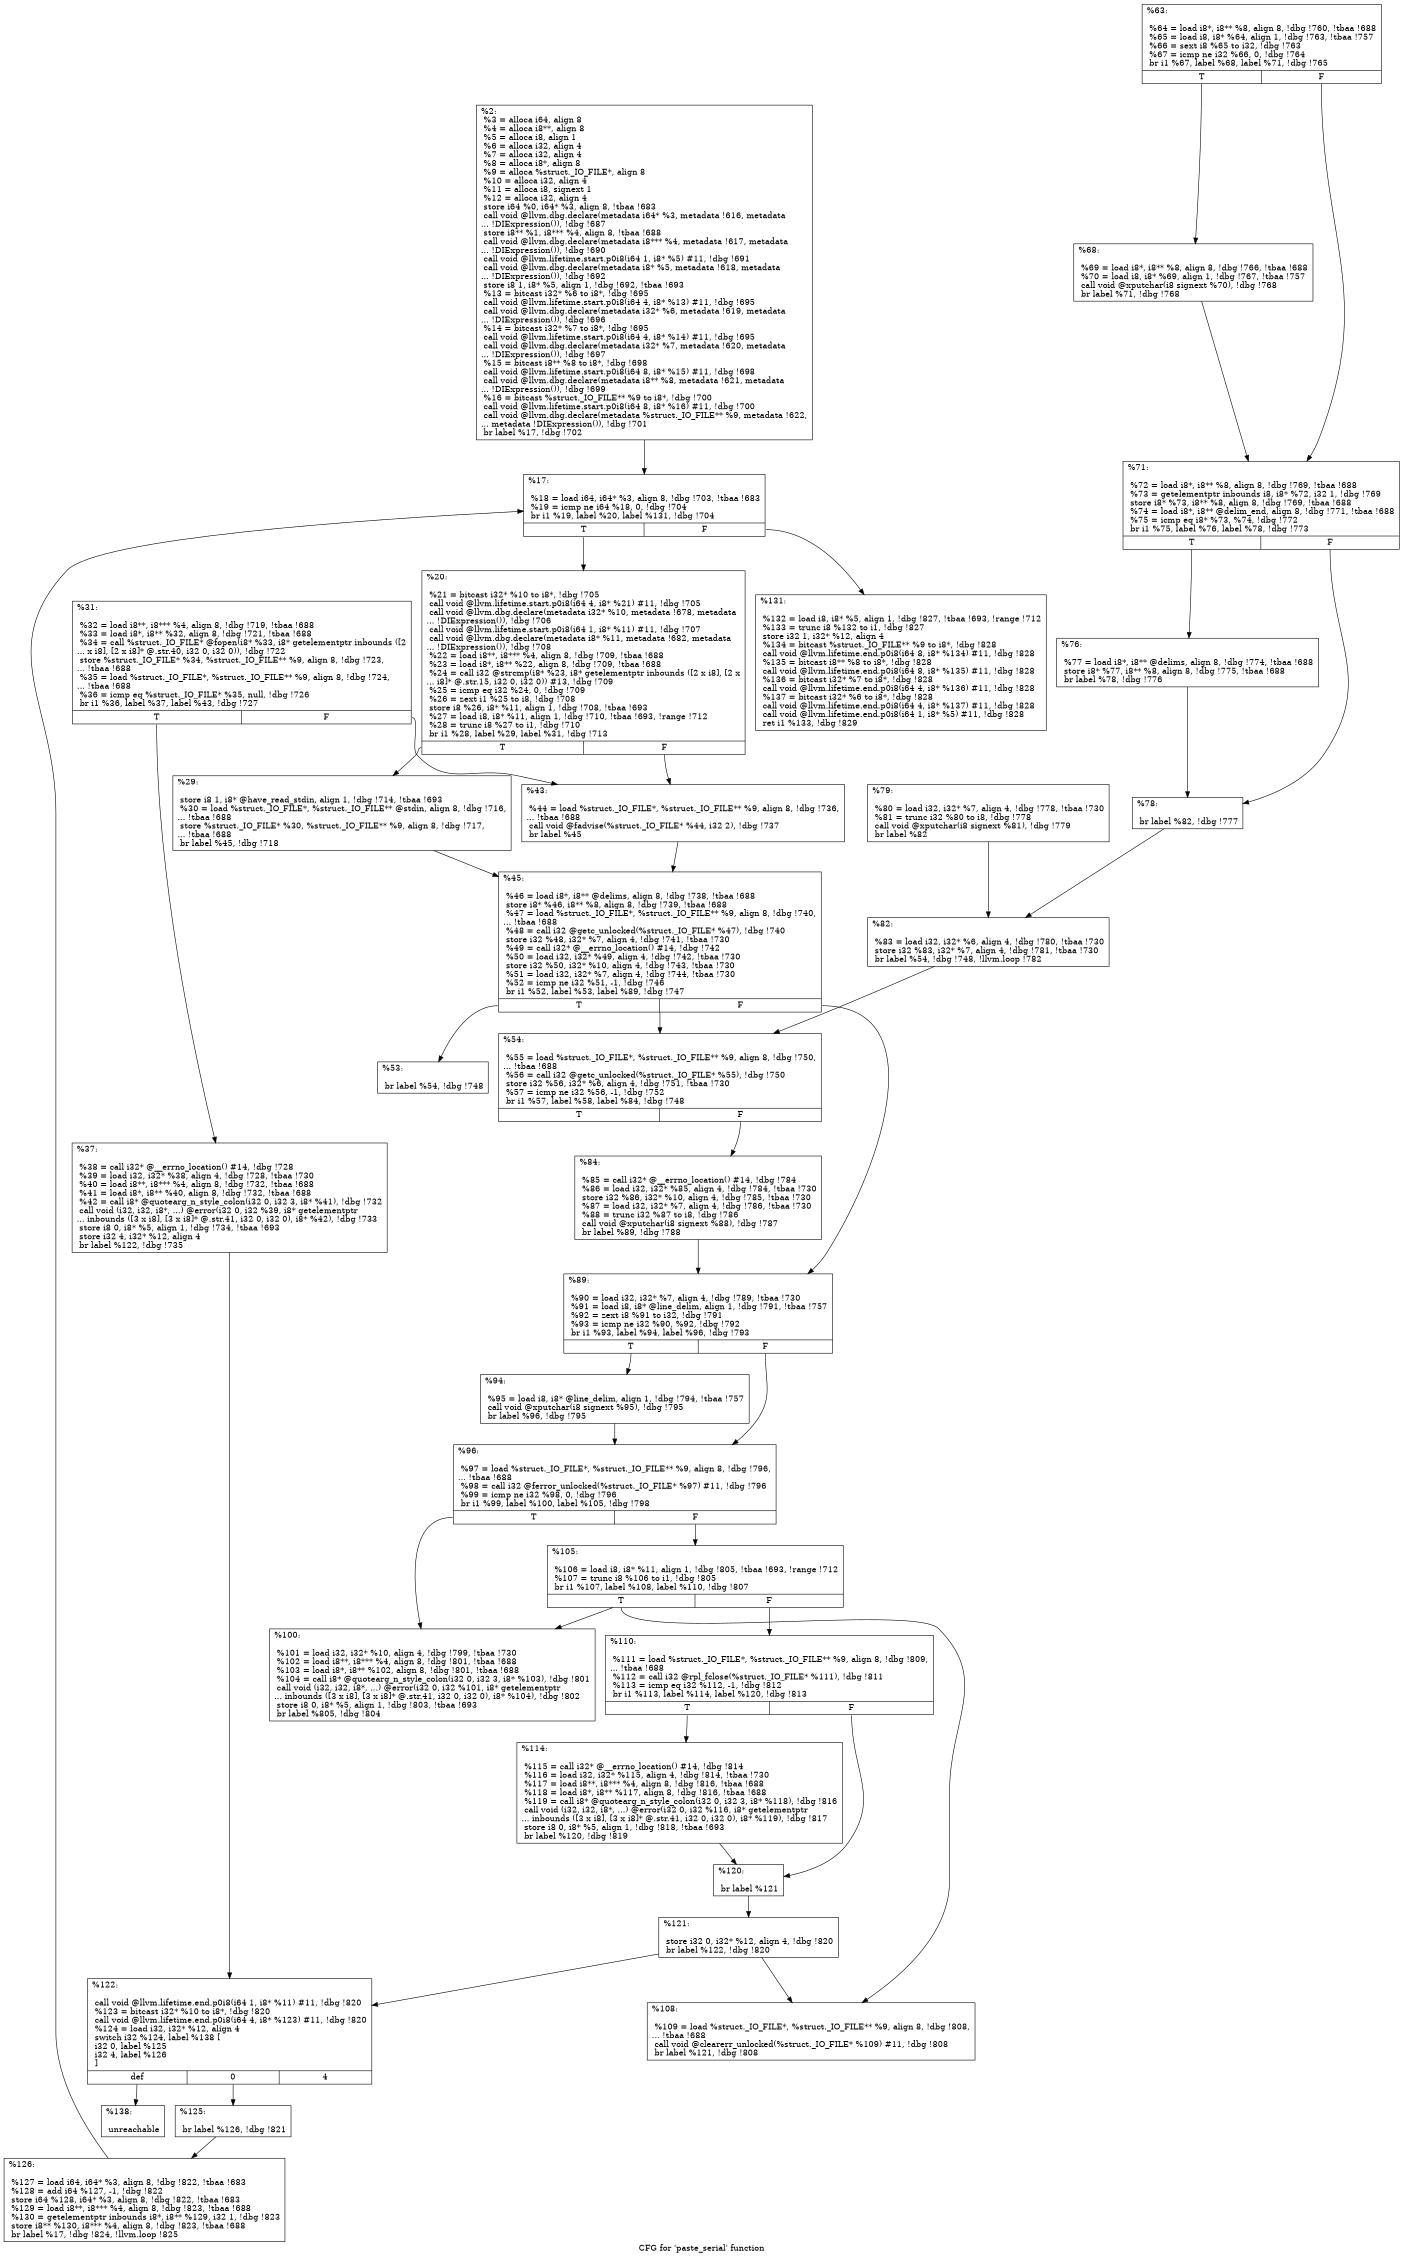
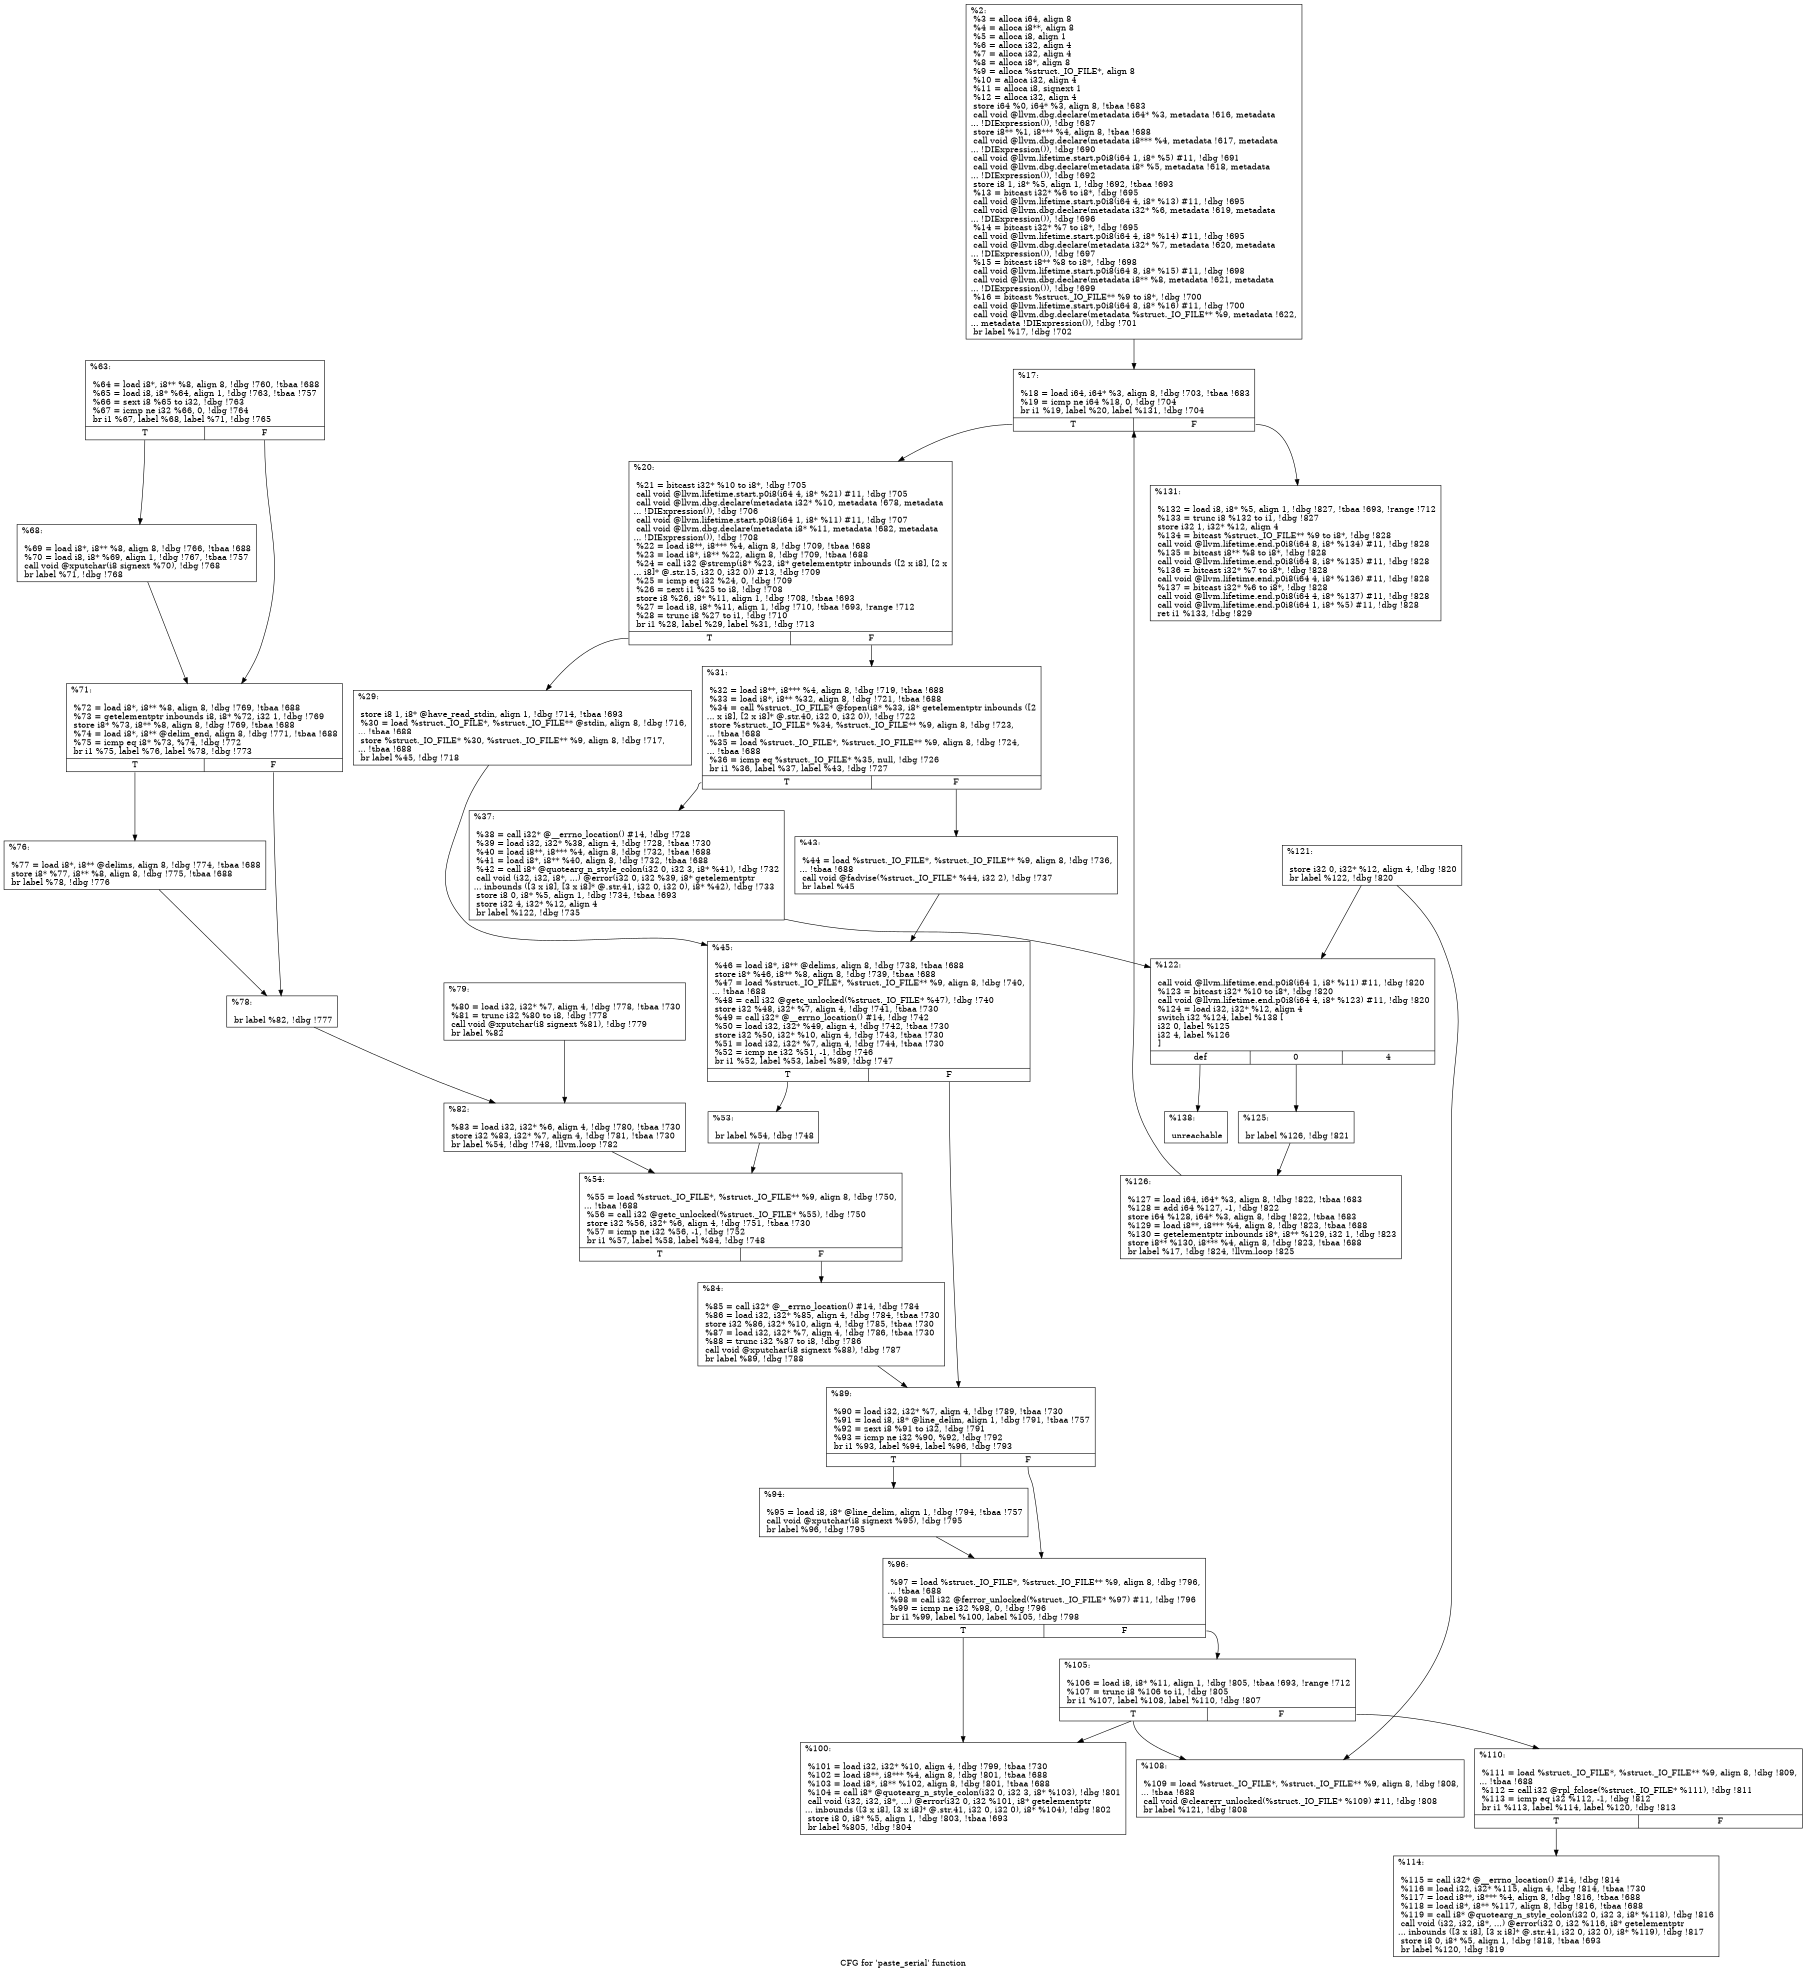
edge "%20:" -> "%43:": now "%20:" -> "%31:"
edge "%45:" -> "%54:": now "%53:" -> "%54:"
node "%120:": removed
